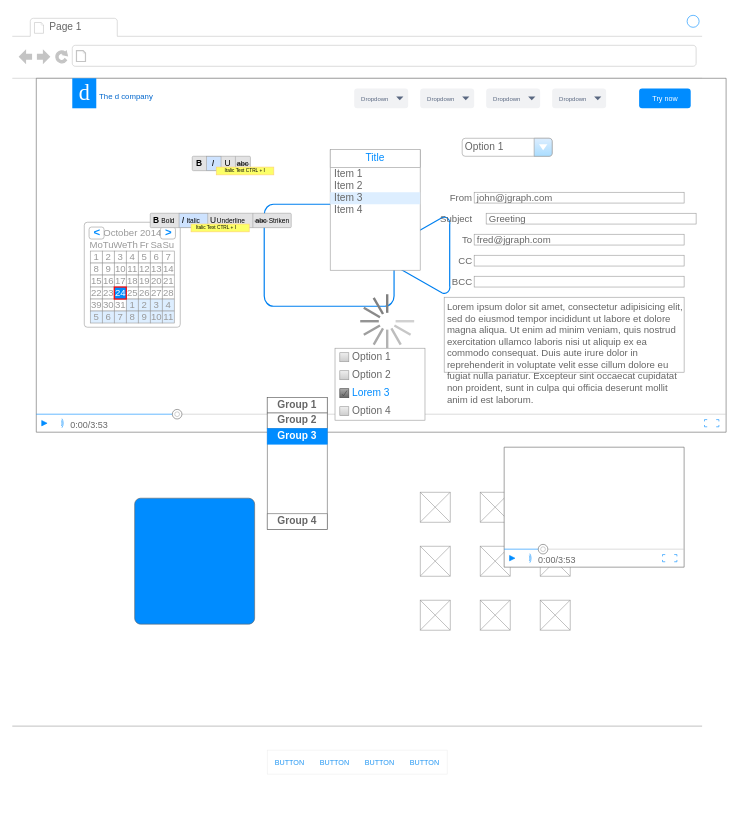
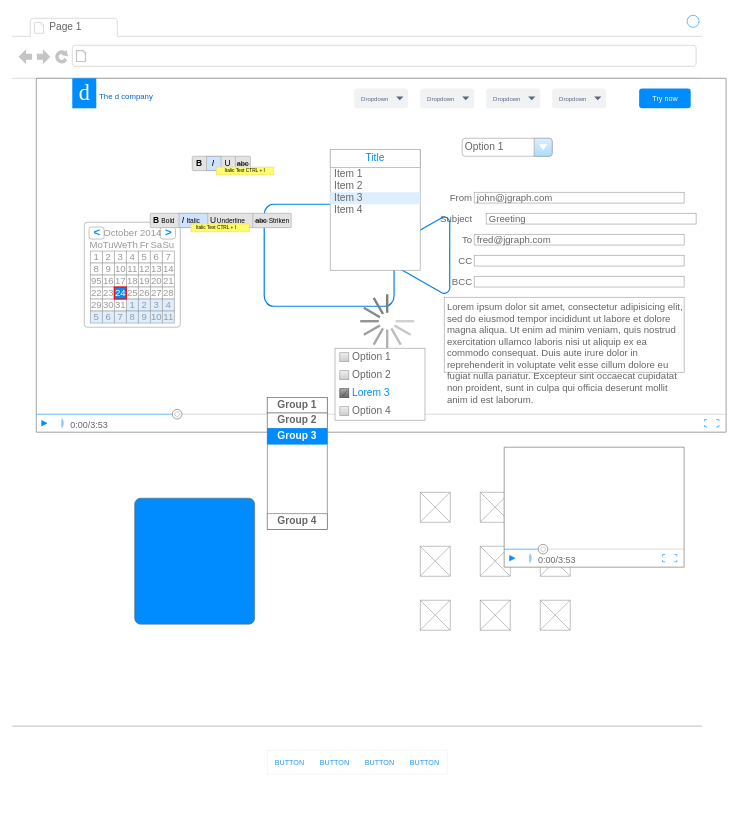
node "15": label "15" -> "95"
node "39": label "39" -> "29"
